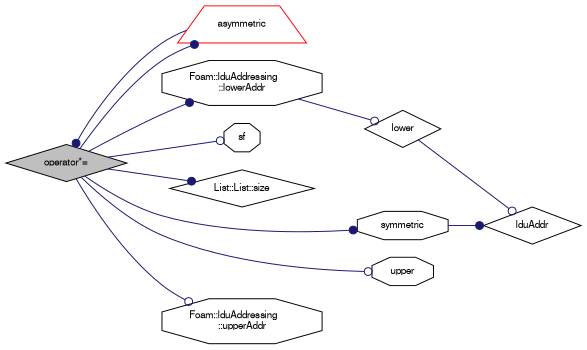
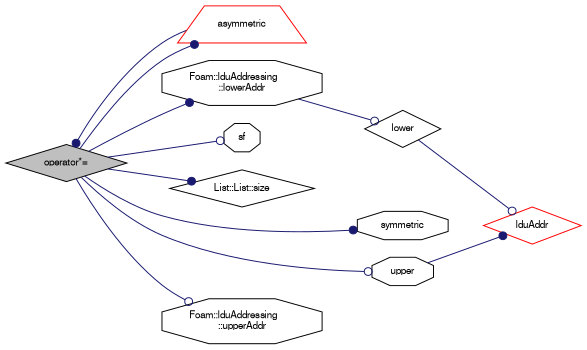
edge "symmetric" -> "lduAddr": now "upper" -> "lduAddr"
node "lduAddr": color black -> red
